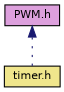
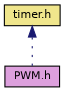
edge "timer.h" -> "PWM.h": reversed
